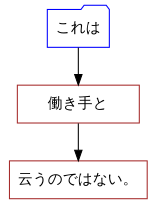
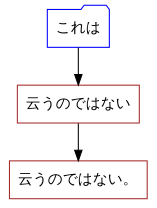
node "働き手と": label "働き手と" -> "云うのではない"
